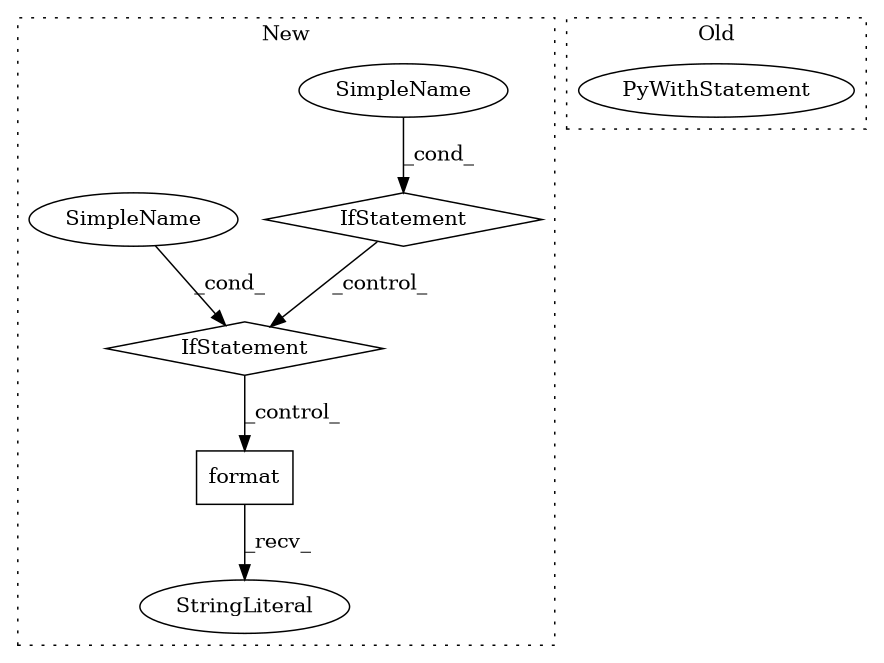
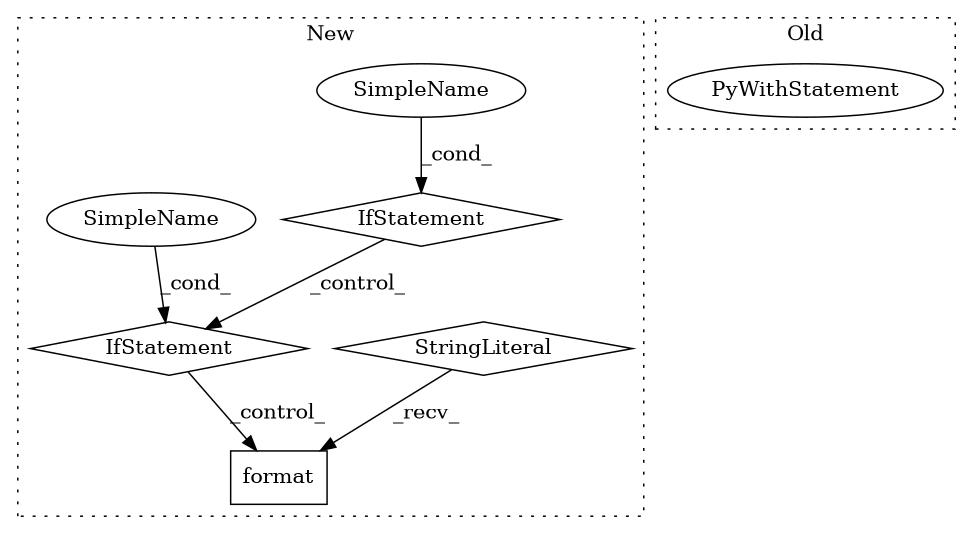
edge "format" -> "StringLiteral": reversed
node "StringLiteral": shape ellipse -> diamond
